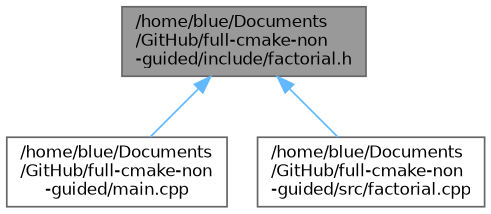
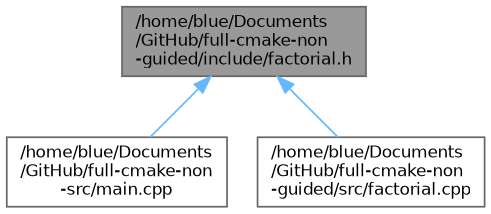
node "/home/blue/Documents /GitHub/full-cmake-non -guided/main.cpp": label "/home/blue/Documents /GitHub/full-cmake-non -guided/main.cpp" -> "/home/blue/Documents /GitHub/full-cmake-non -src/main.cpp"
